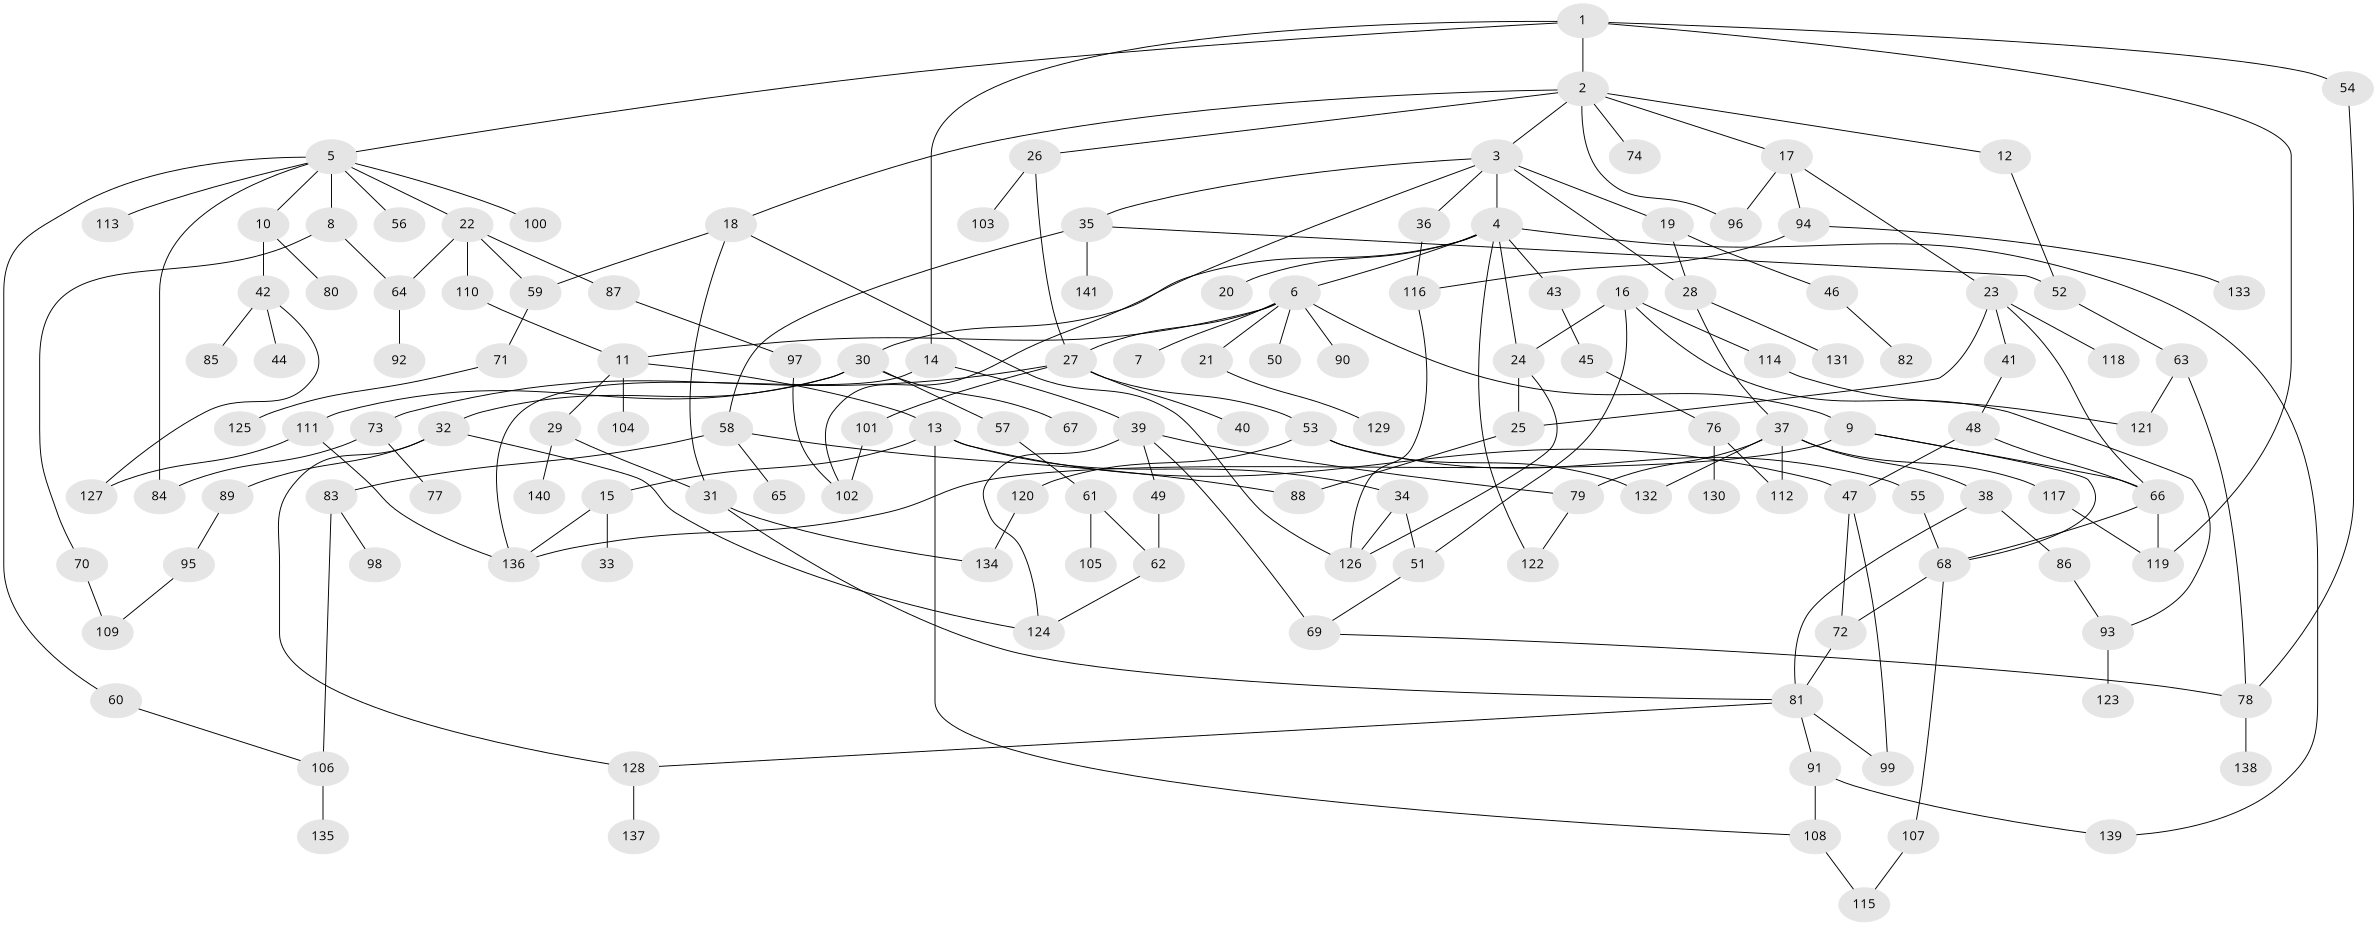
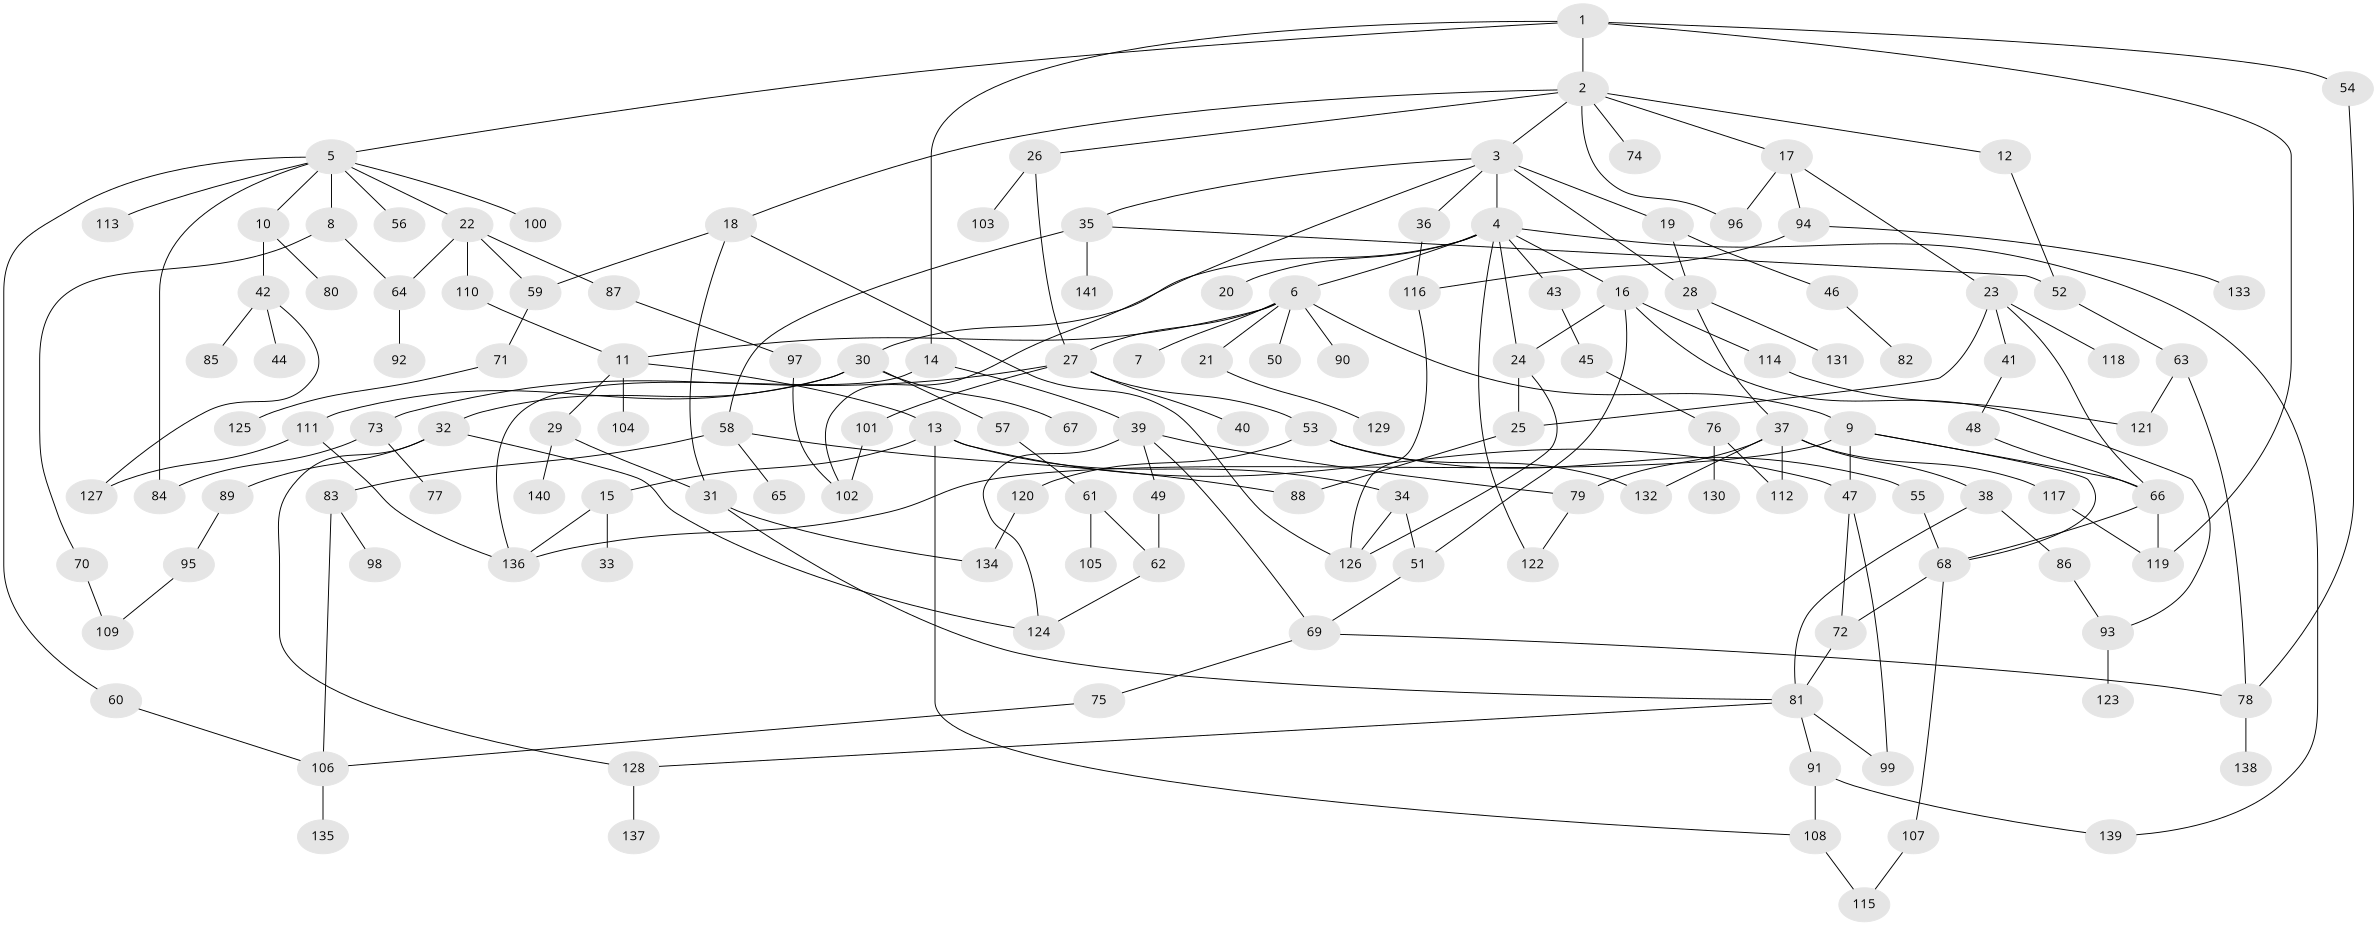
edge "4" -- "16": added
edge "48" -- "47": now "9" -- "47"
node "75": added
